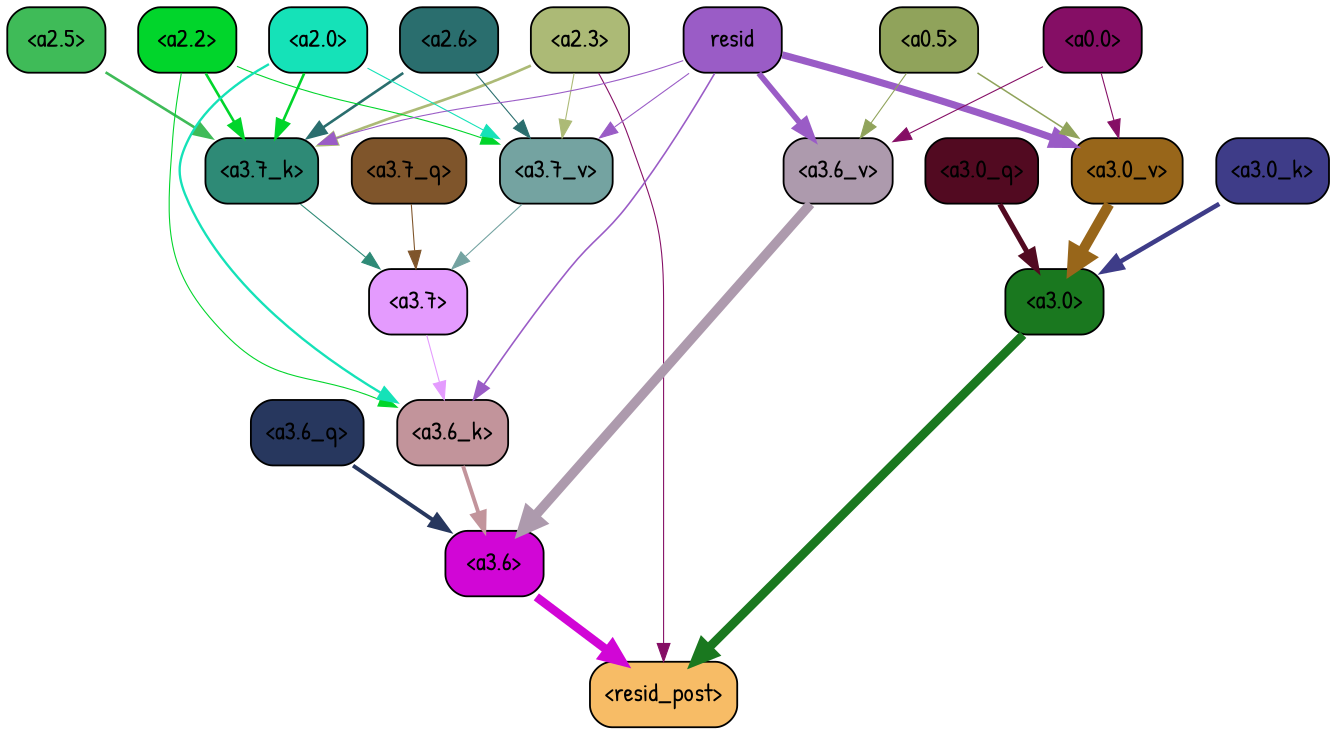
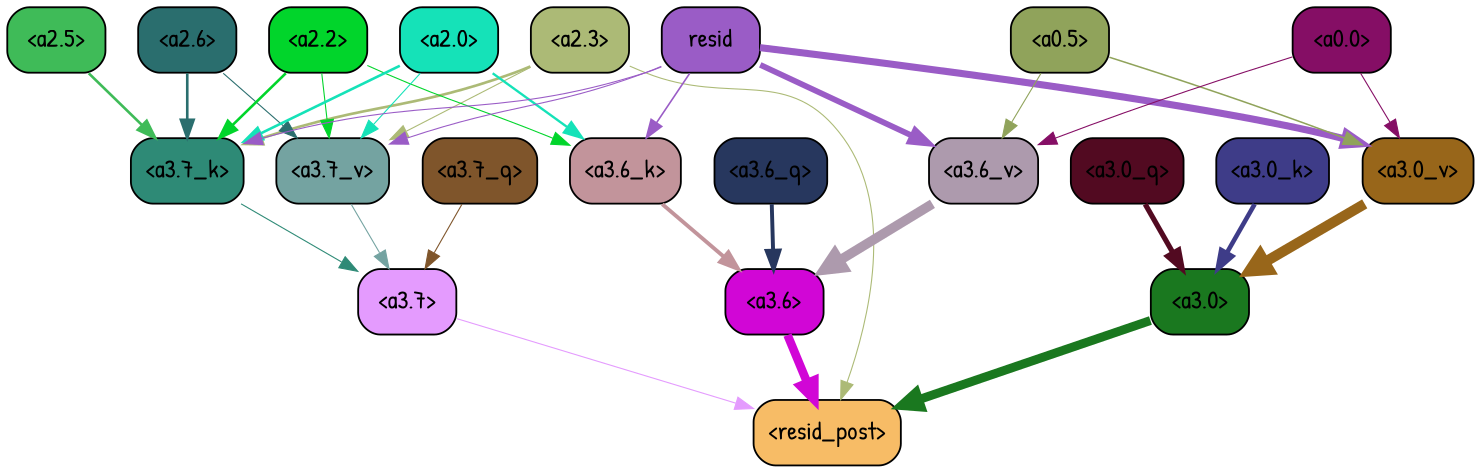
edge "<a2.0>" -> "<a3.7_k>": color #01d52b -> #15e2b8
edge "<a2.3>" -> "<resid_post>": color #850e65 -> #acba76
edge "<a3.7>" -> "<a3.6_k>": now "<a3.7>" -> "<resid_post>"
